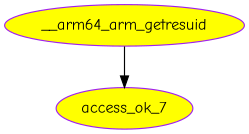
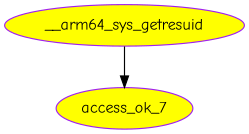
node "__arm64_arm_getresuid": label "__arm64_arm_getresuid" -> "__arm64_sys_getresuid"
